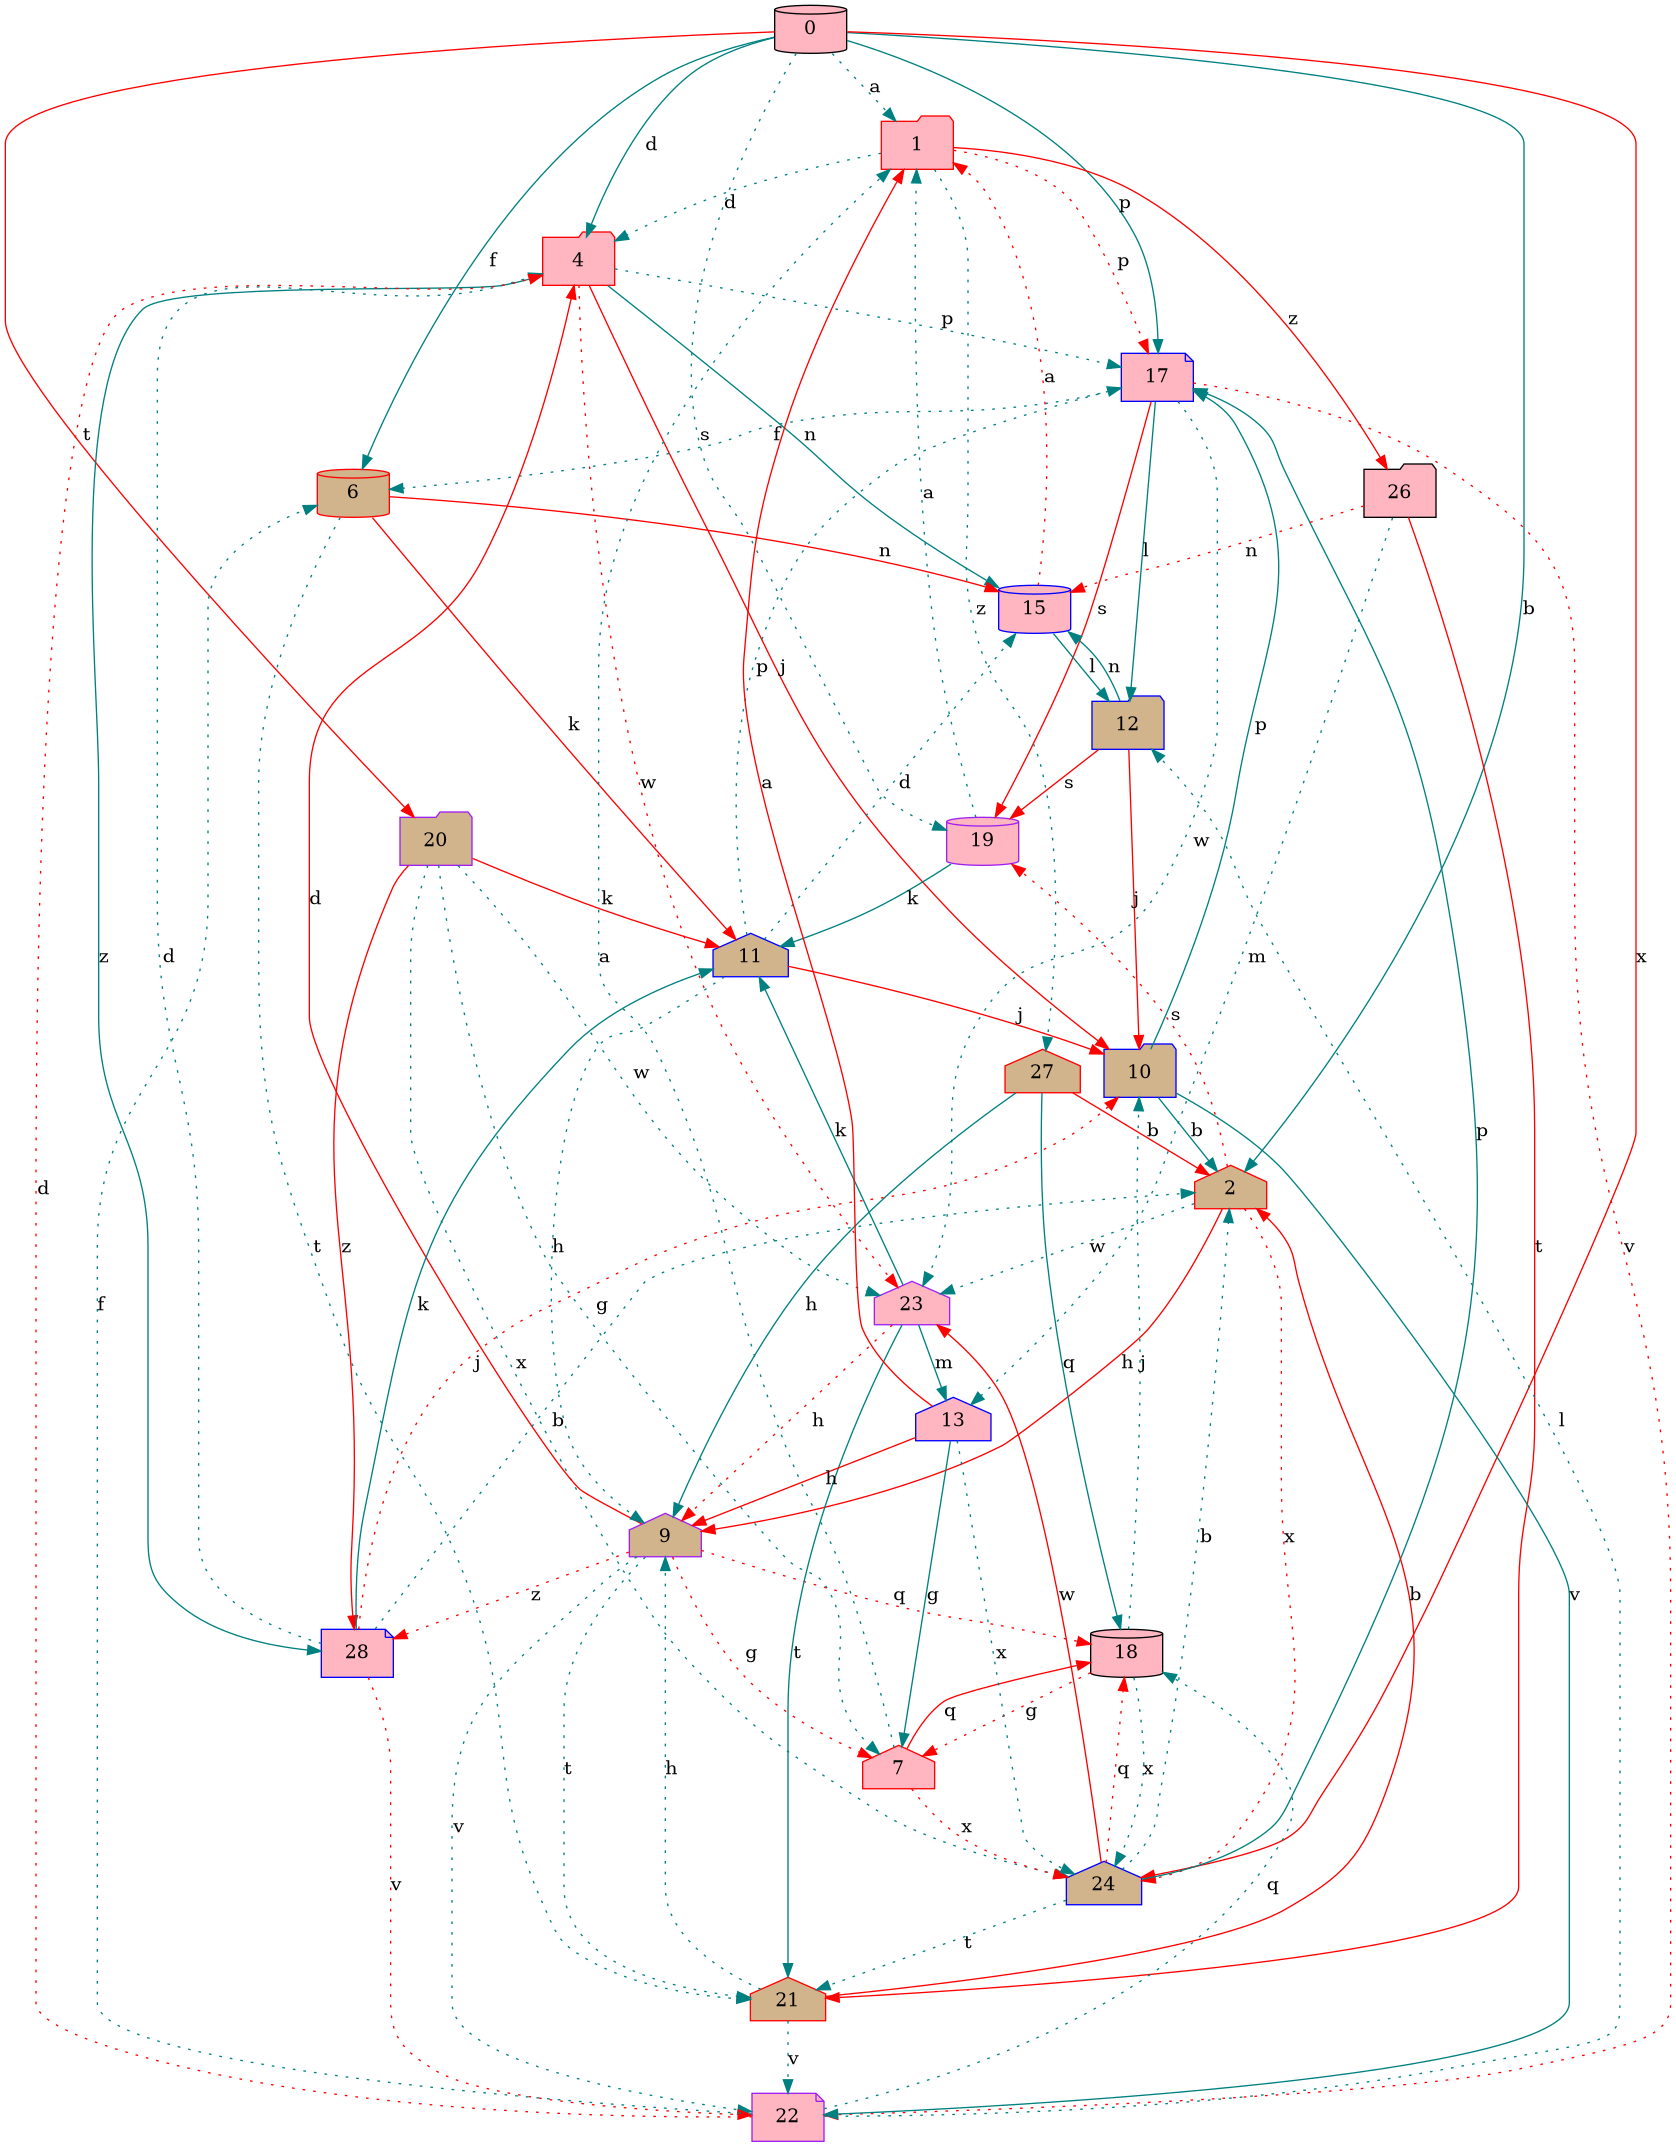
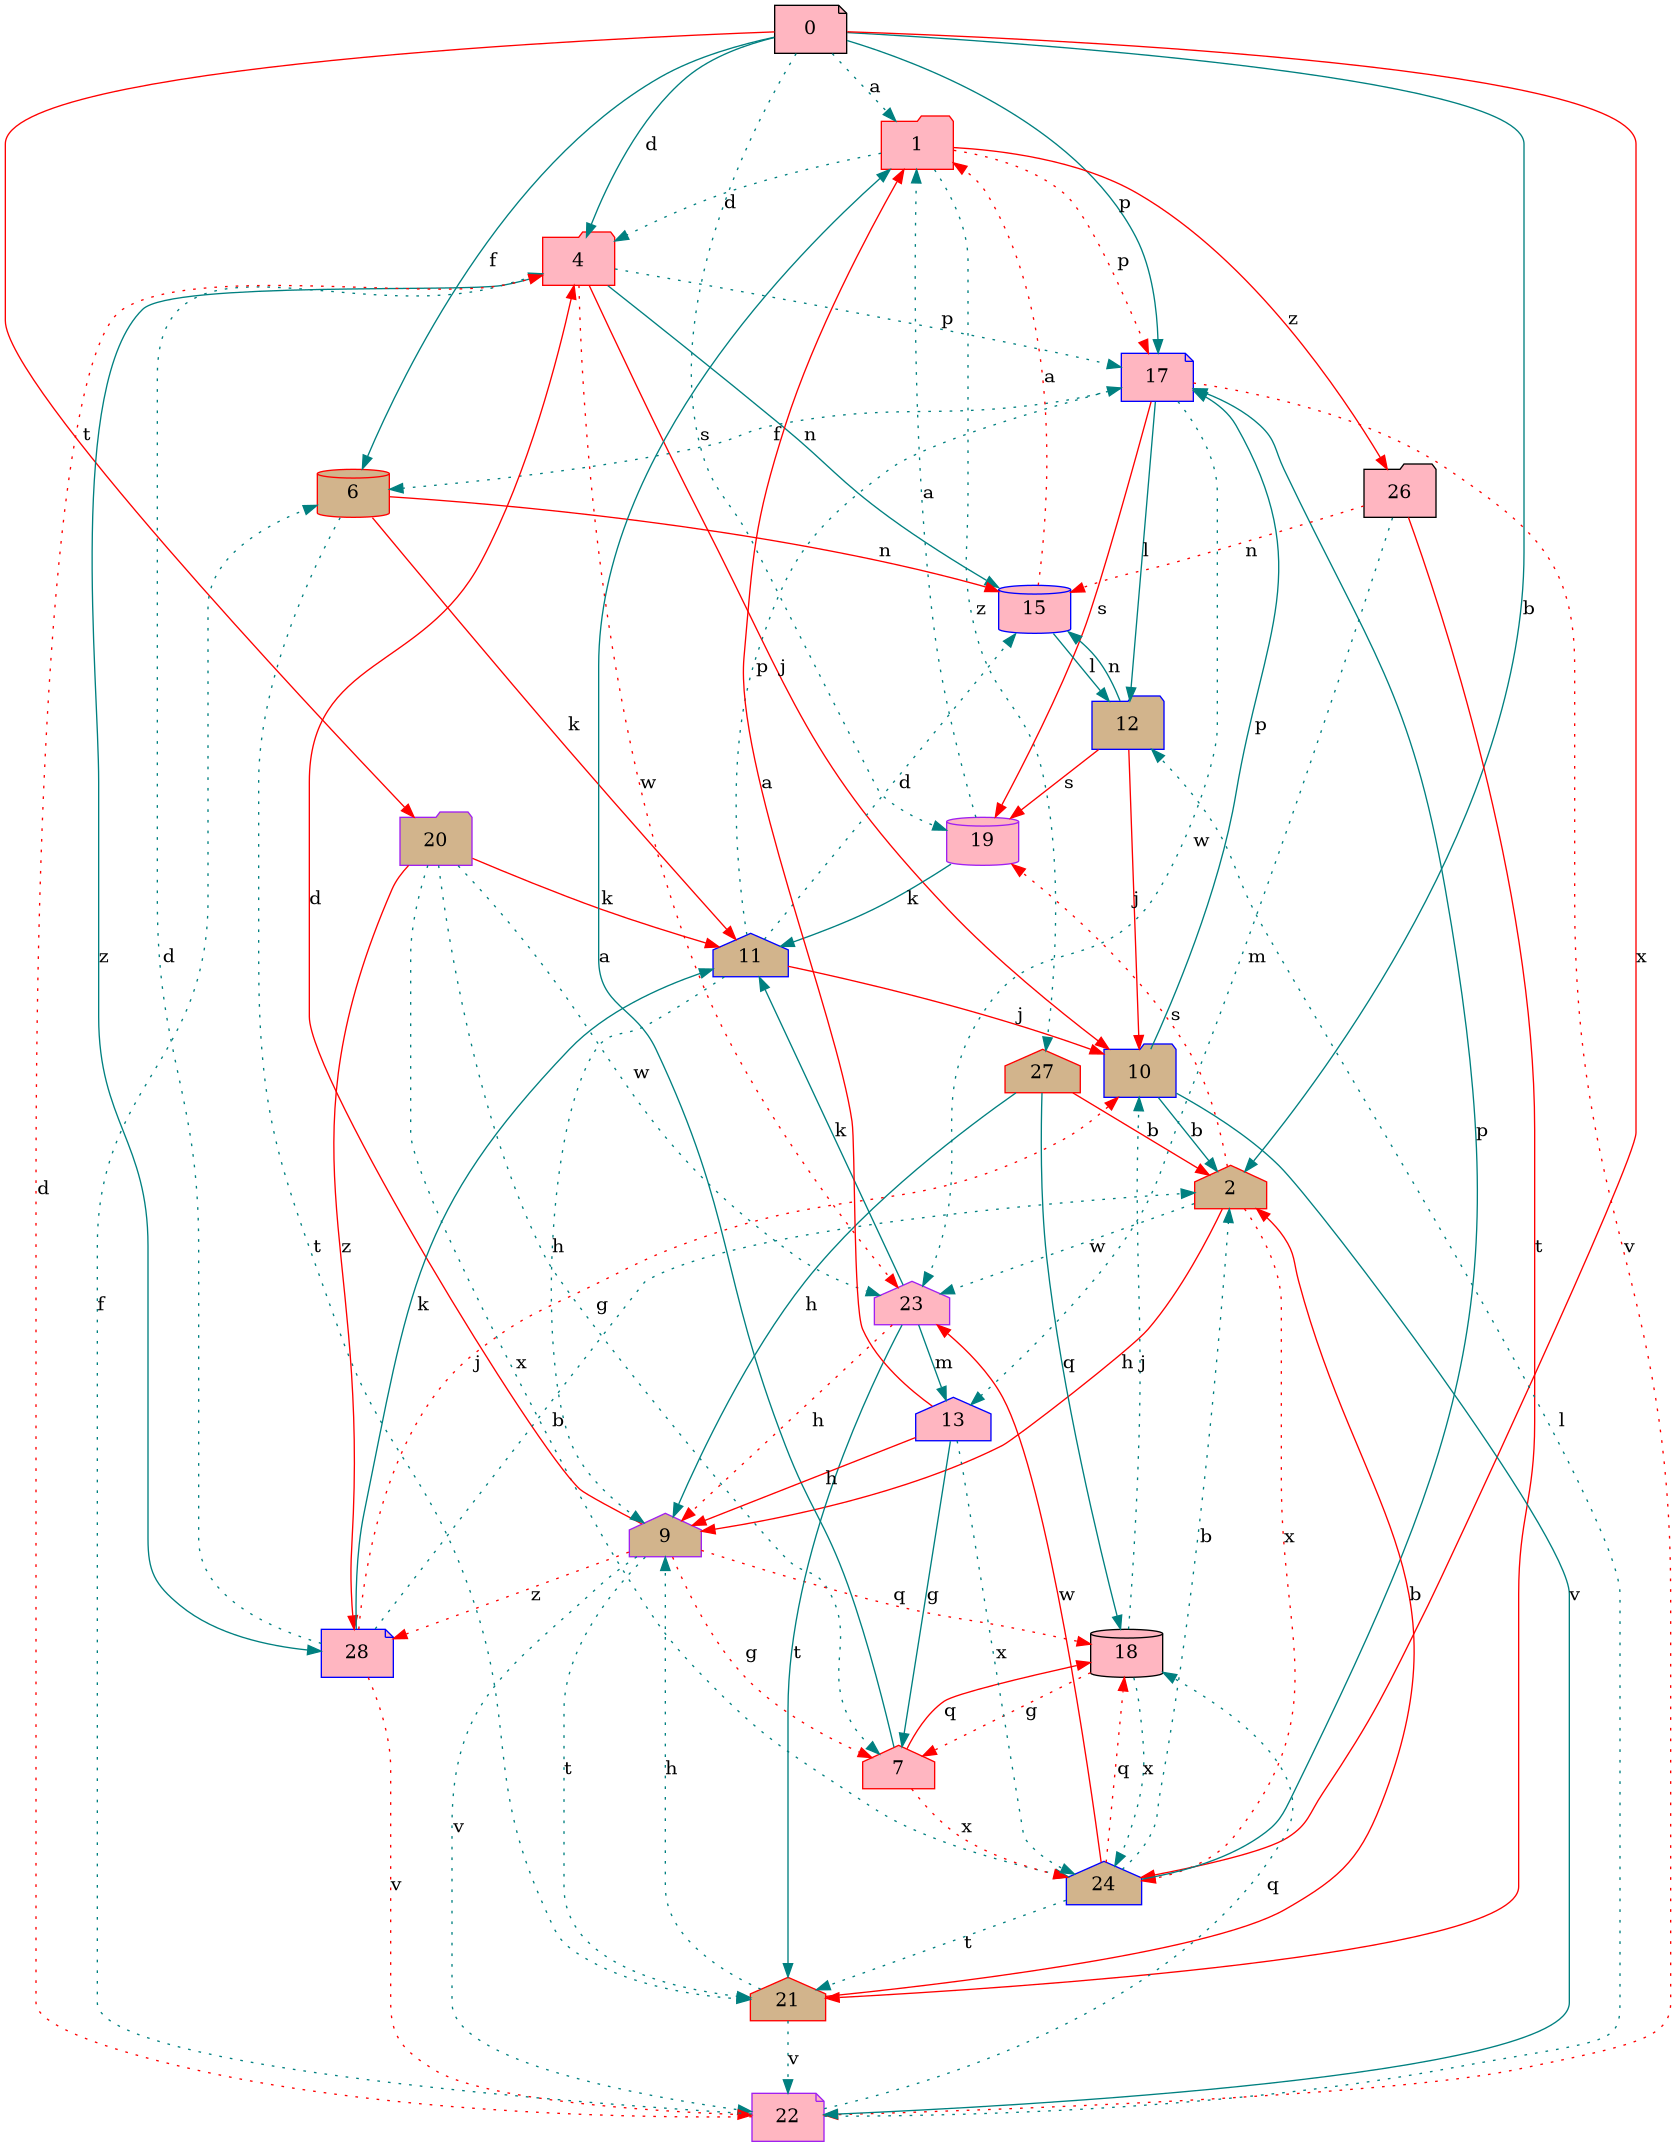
node "0": shape cylinder -> note
edge "7" -> "1": style dotted -> solid
